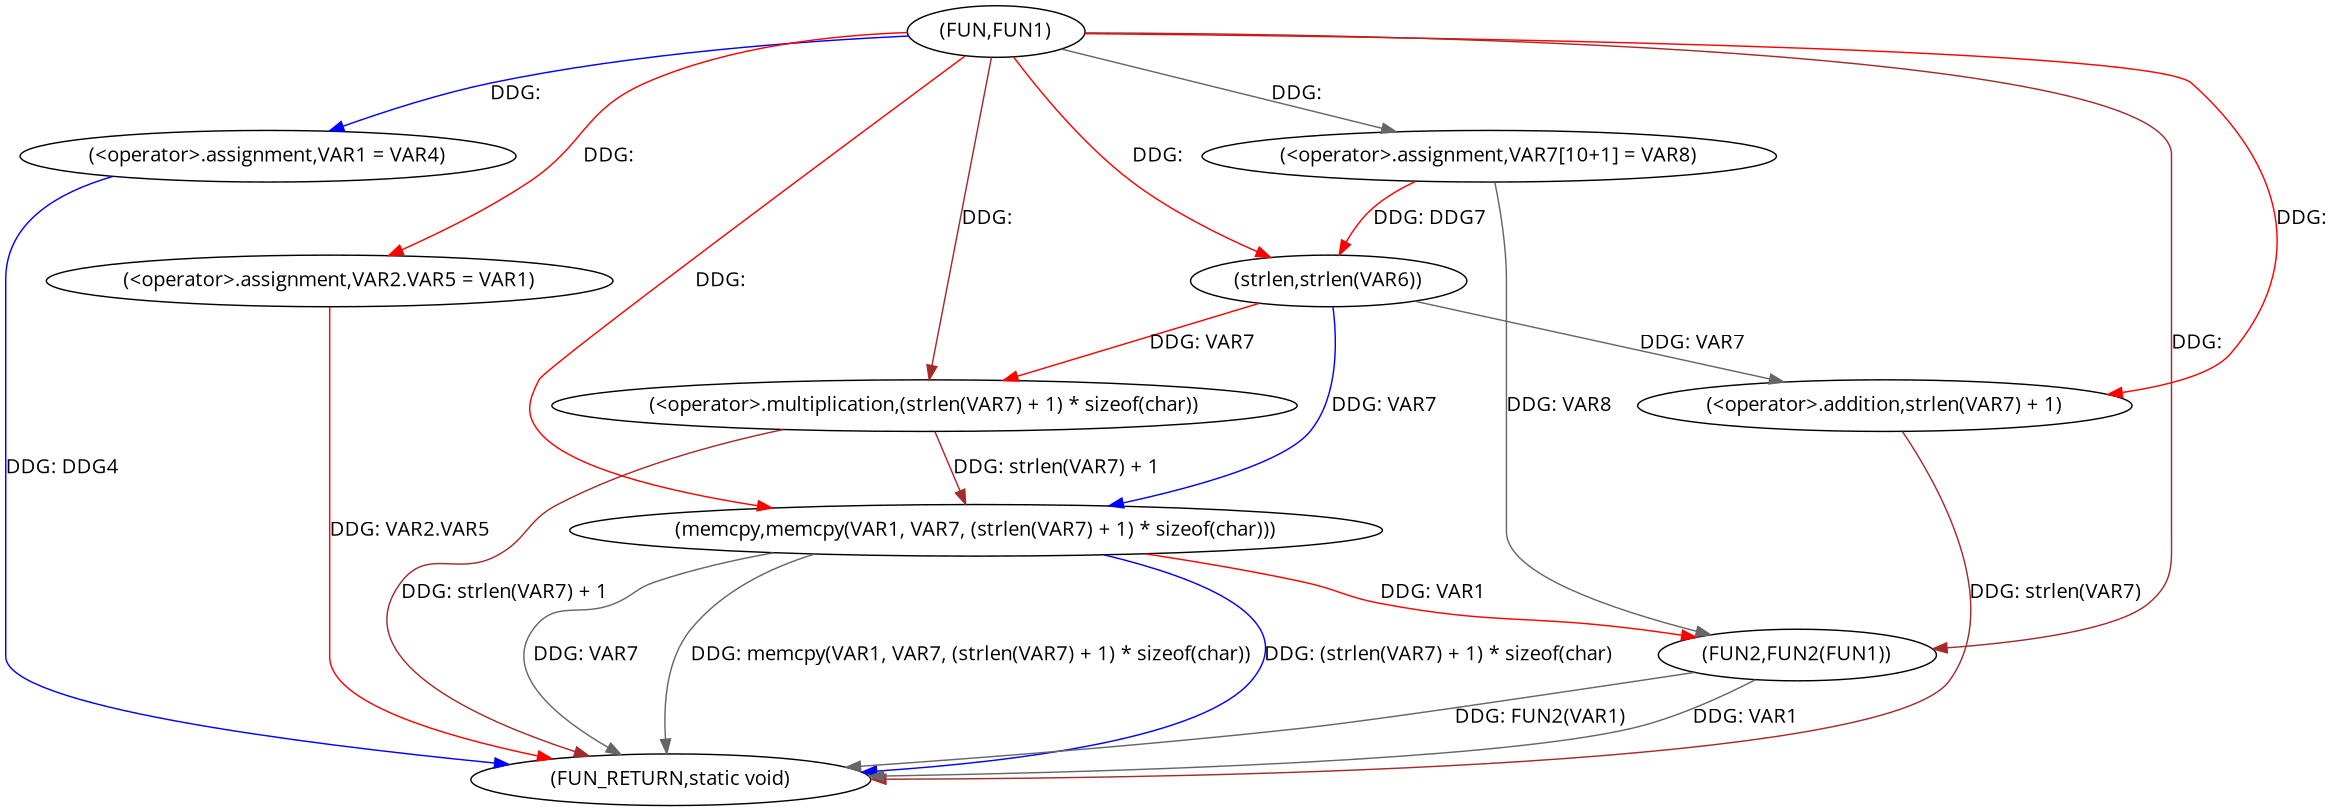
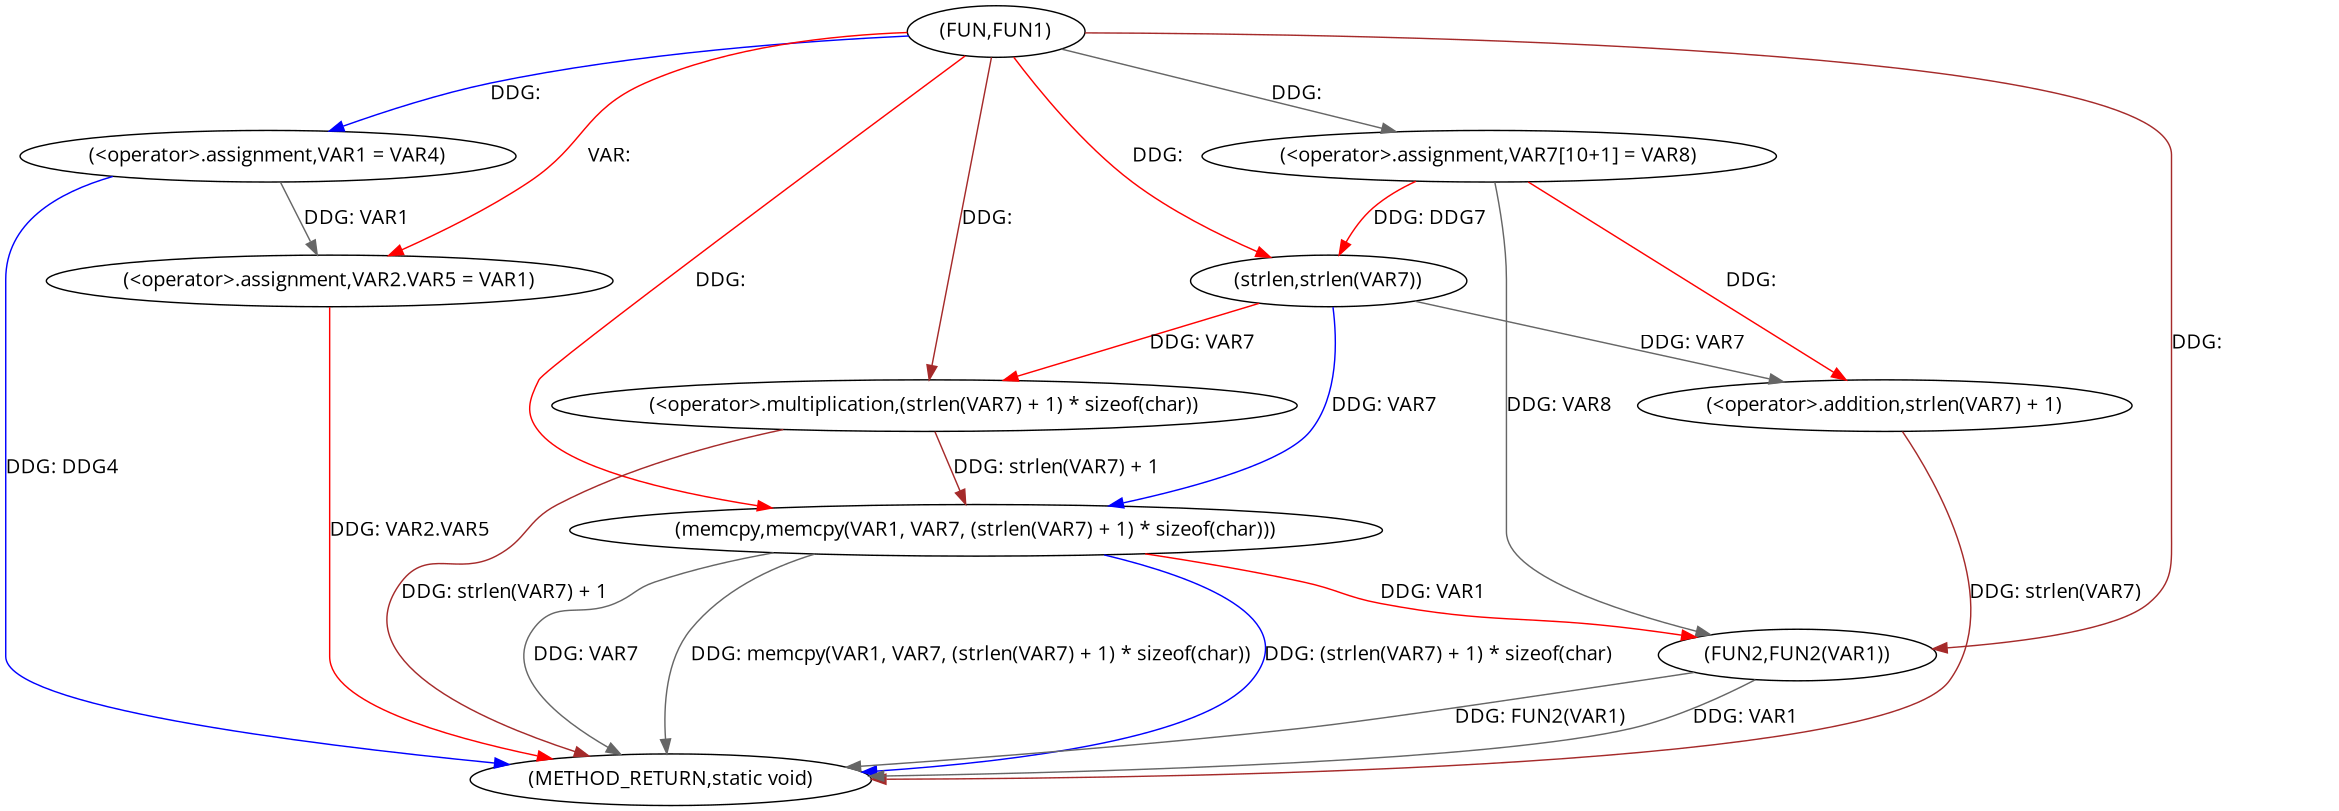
edge "(FUN,FUN1)" -> "(<operator>.addition,strlen(VAR7) + 1)": now "(<operator>.assignment,VAR7[10+1] = VAR8)" -> "(<operator>.addition,strlen(VAR7) + 1)"
edge "(FUN,FUN1)" -> "(<operator>.assignment,VAR2.VAR5 = VAR1)": label "DDG: " -> "VAR: "
edge "(<operator>.assignment,VAR1 = VAR4)" -> "(<operator>.assignment,VAR2.VAR5 = VAR1)": added, label "DDG: VAR1"
node "(strlen,strlen(VAR6))": label "(strlen,strlen(VAR6))" -> "(strlen,strlen(VAR7))"
node "(FUN2,FUN2(FUN1))": label "(FUN2,FUN2(FUN1))" -> "(FUN2,FUN2(VAR1))"
node "(FUN_RETURN,static void)": label "(FUN_RETURN,static void)" -> "(METHOD_RETURN,static void)"
